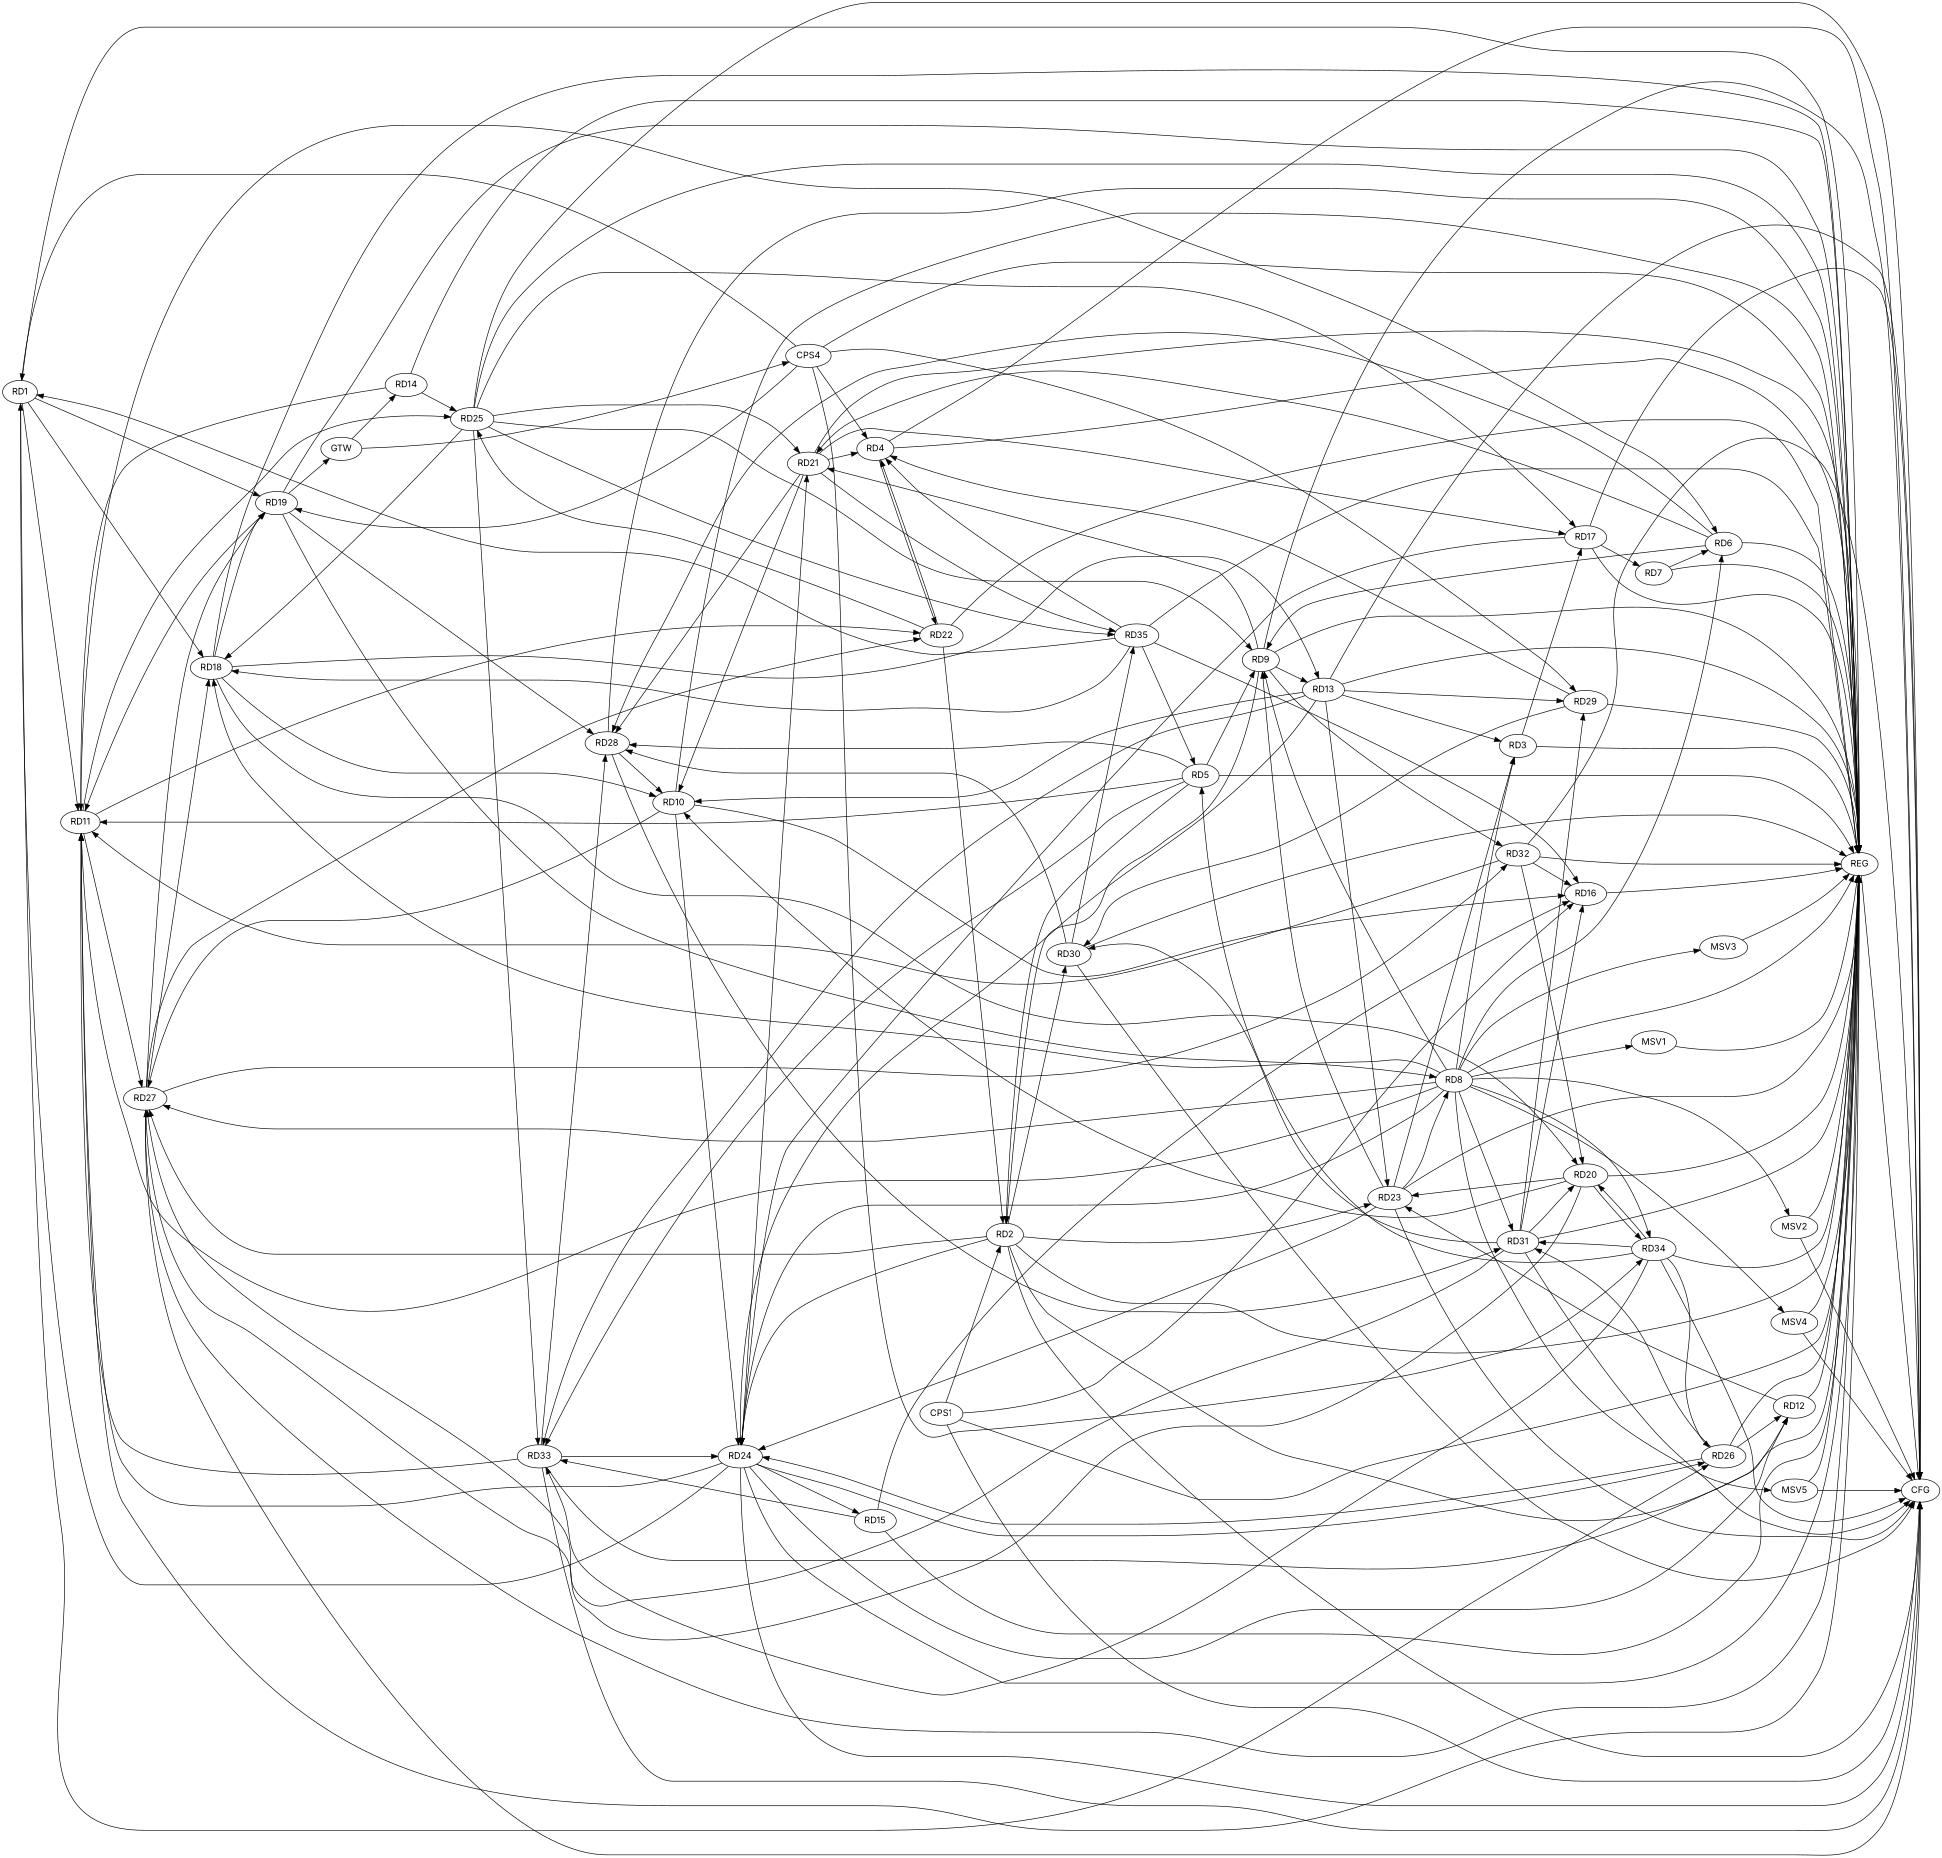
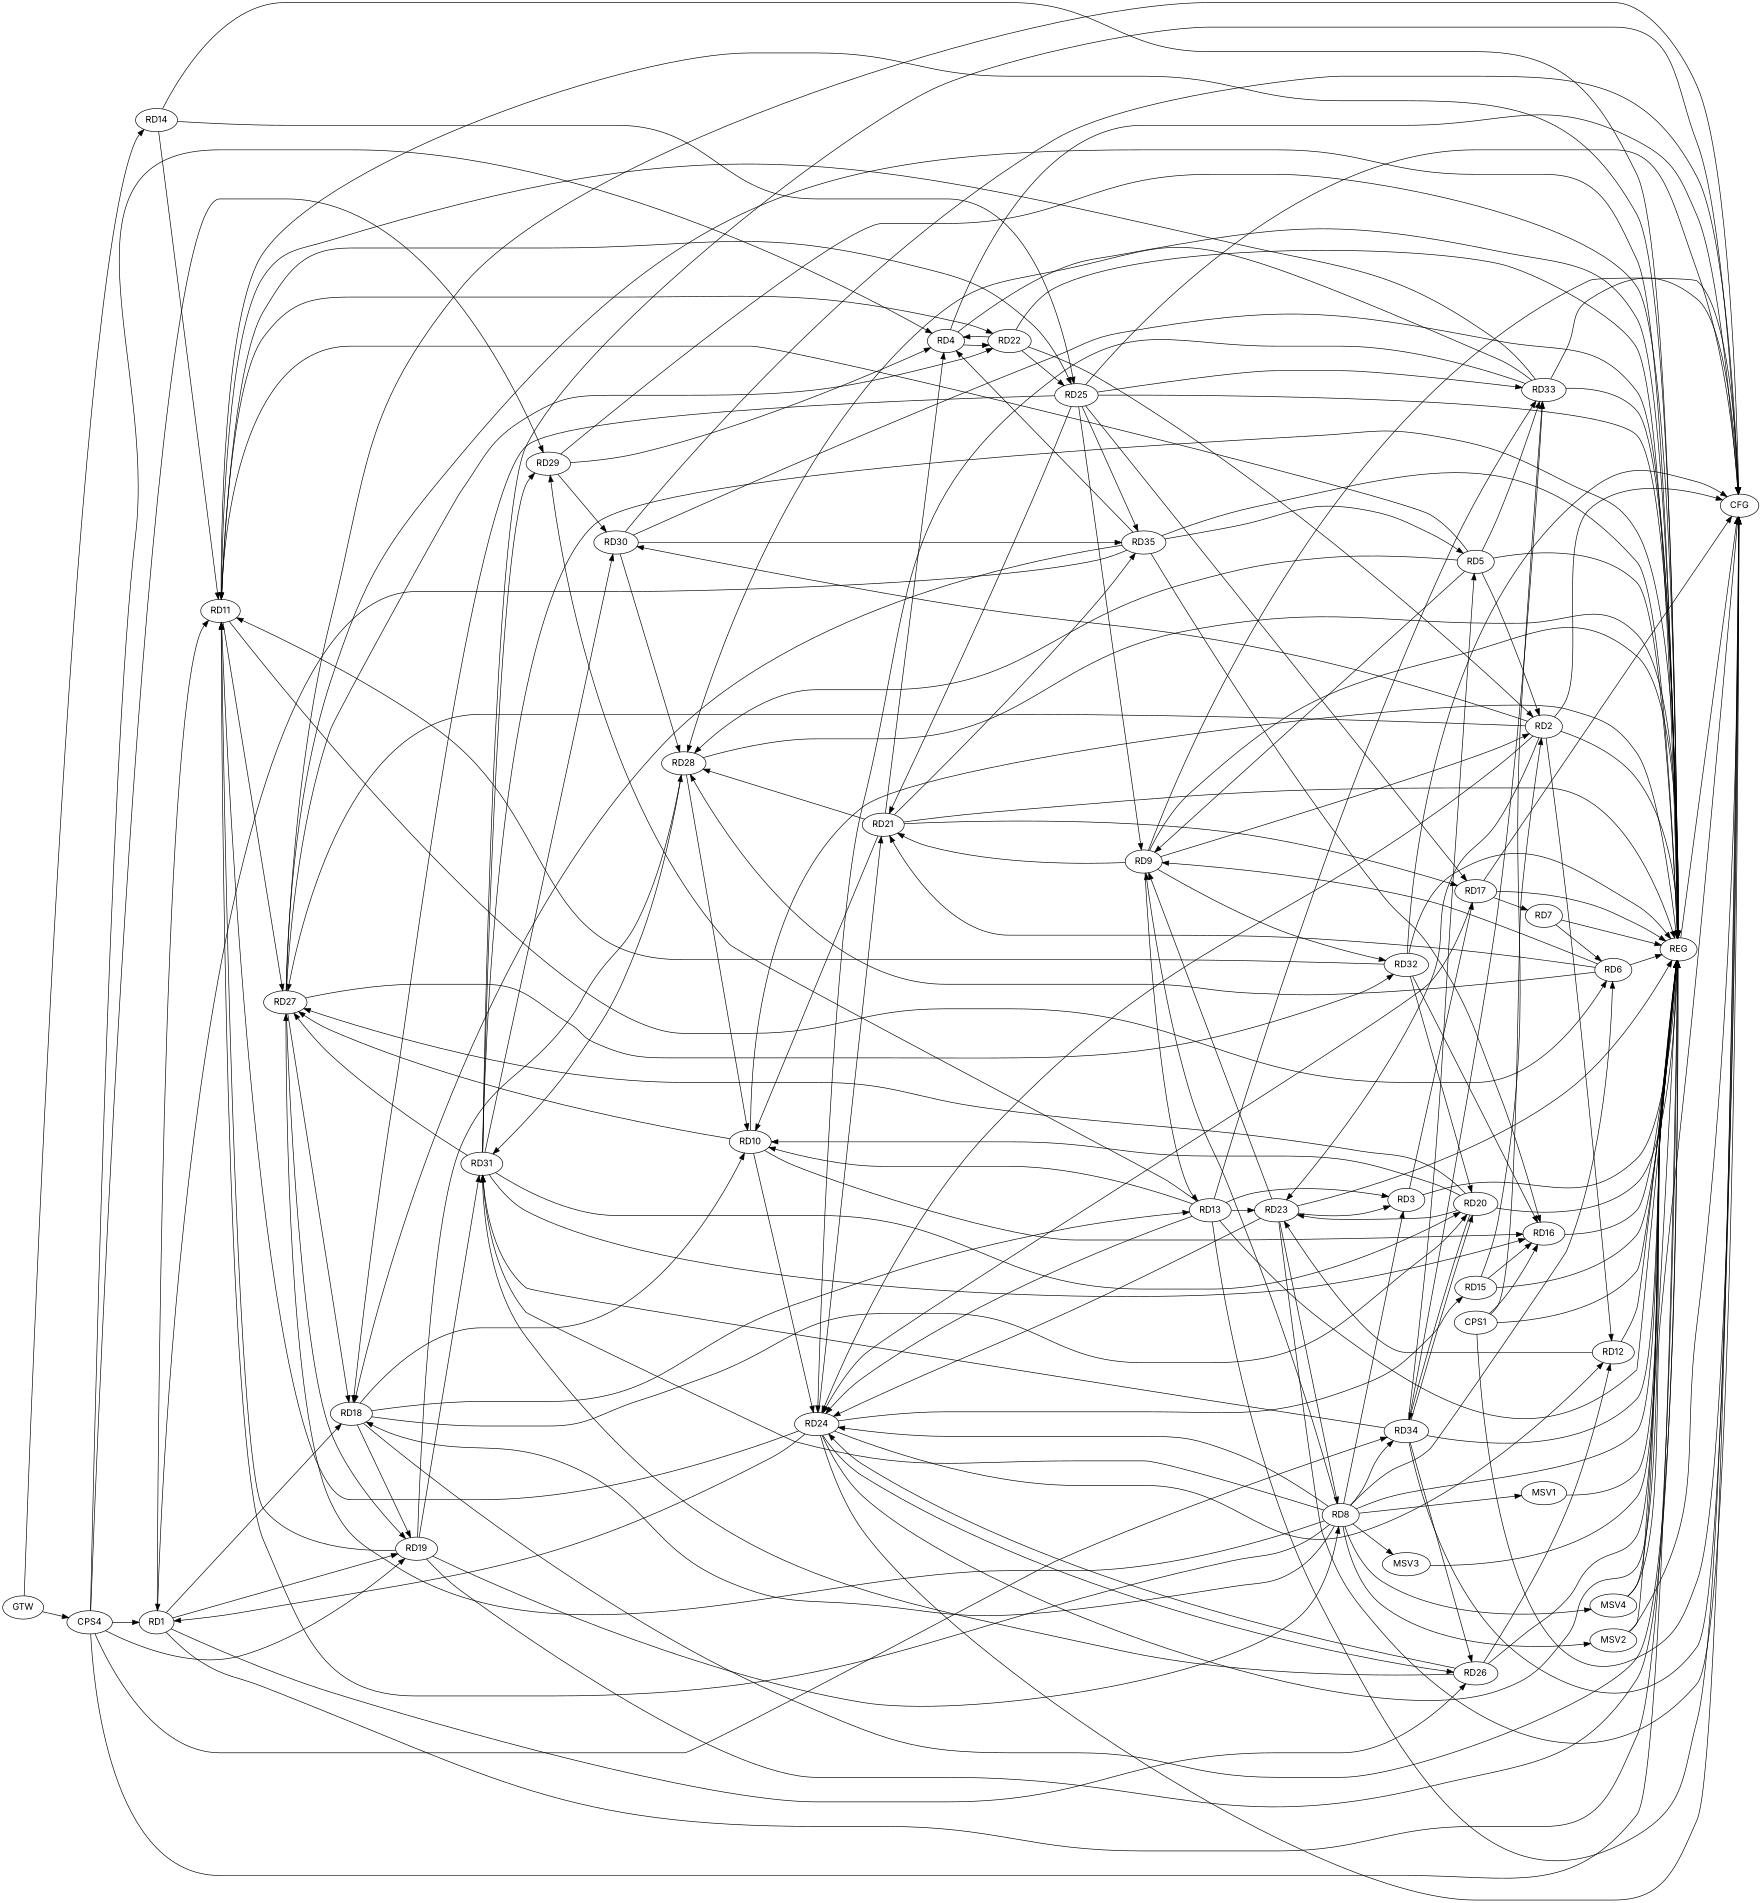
edge "RD19" -> "GTW": now "RD19" -> "RD31"
node "MSV5": removed
